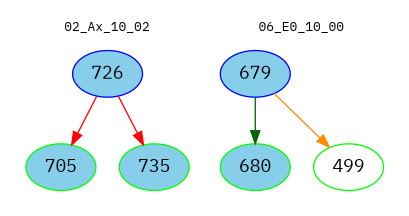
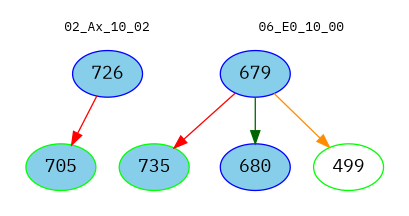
edge "726" -> "735": now "679" -> "735"
node "680": color green -> blue
